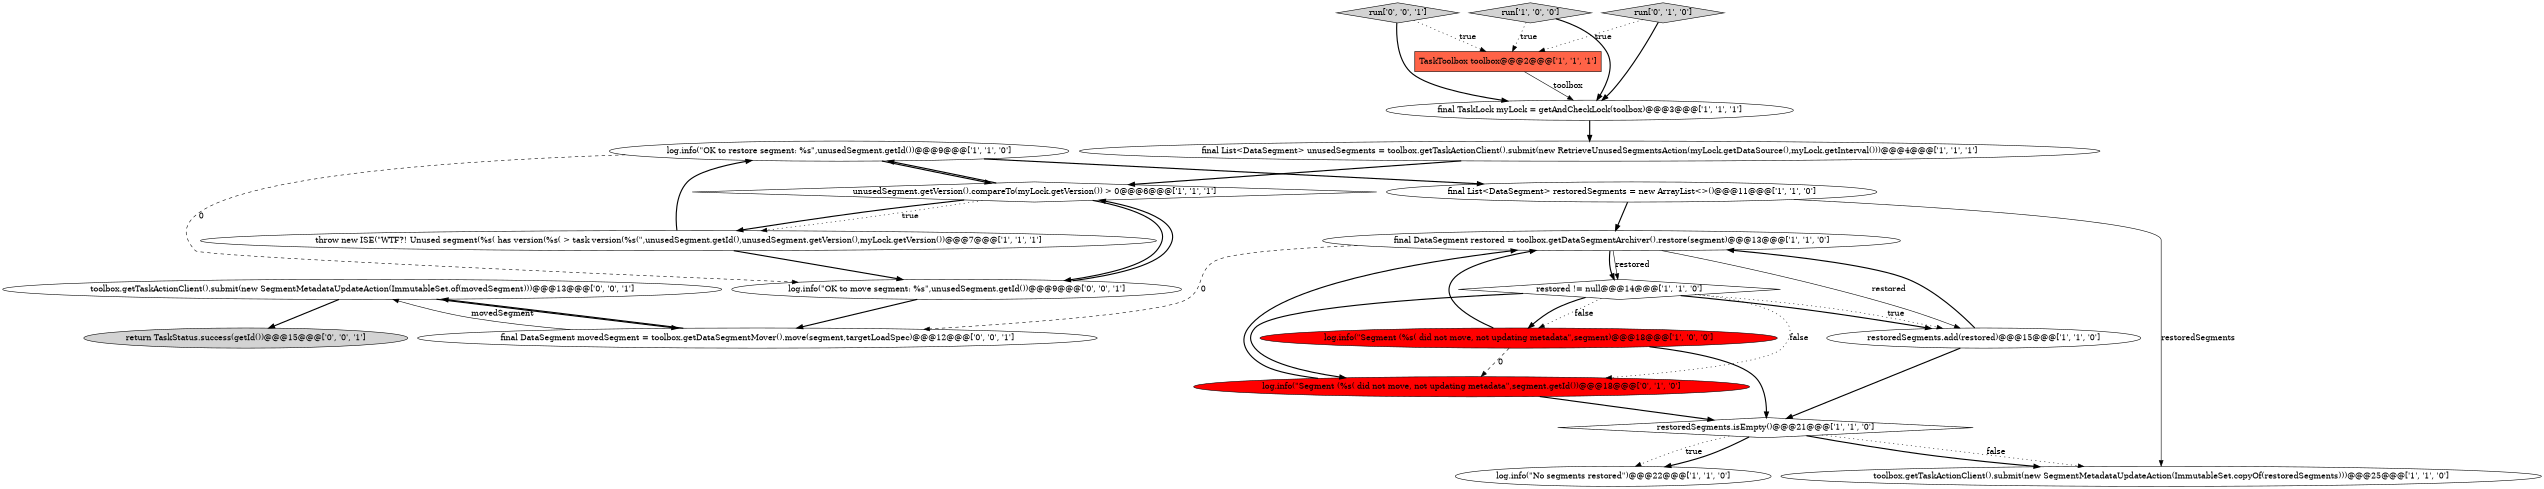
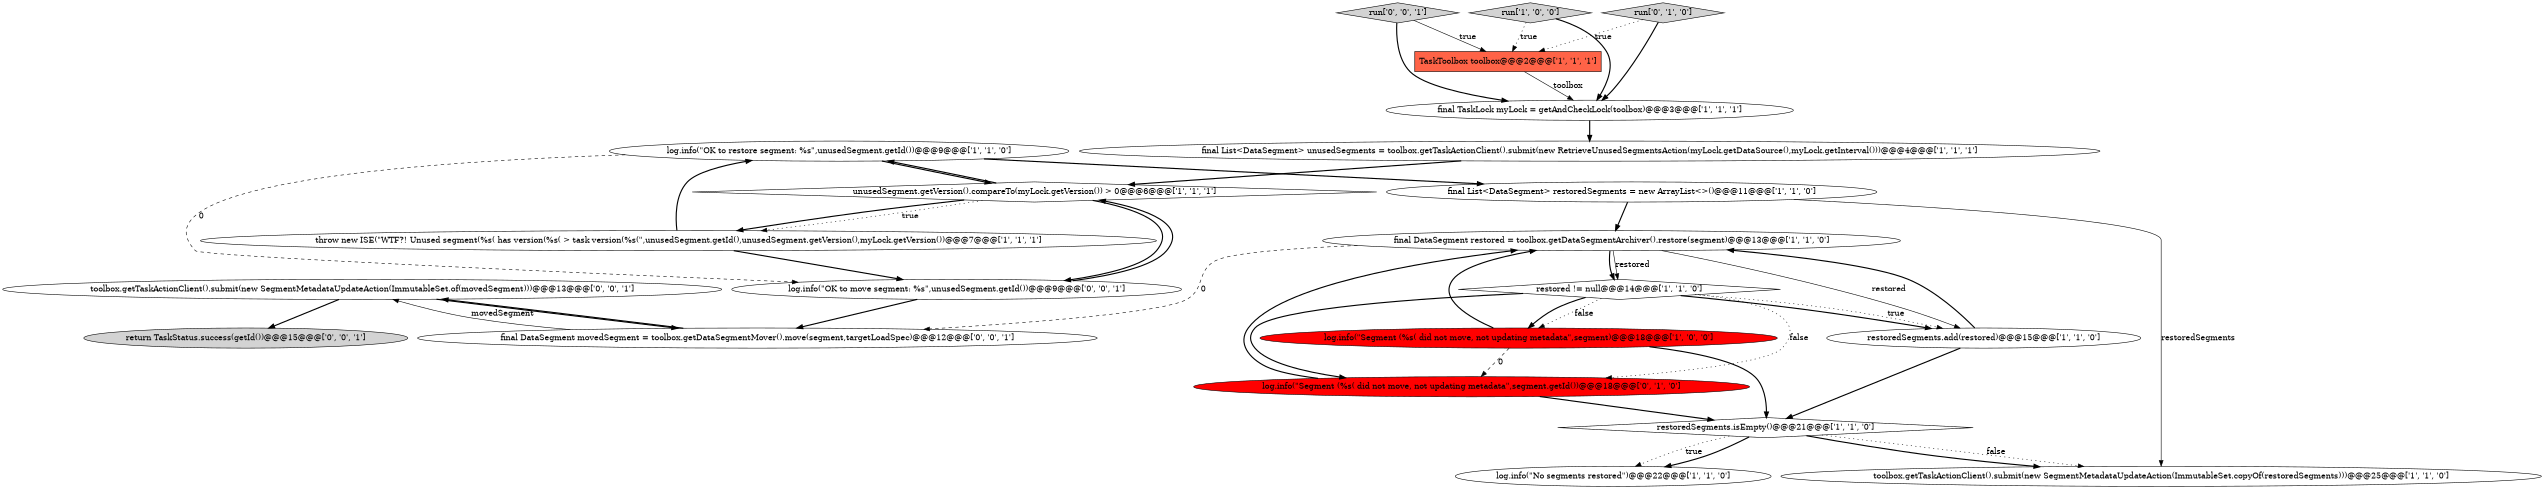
edge "run['0', '0', '1']" -> "TaskToolbox toolbox@@@2@@@['1', '1', '1']": style dotted -> solid
